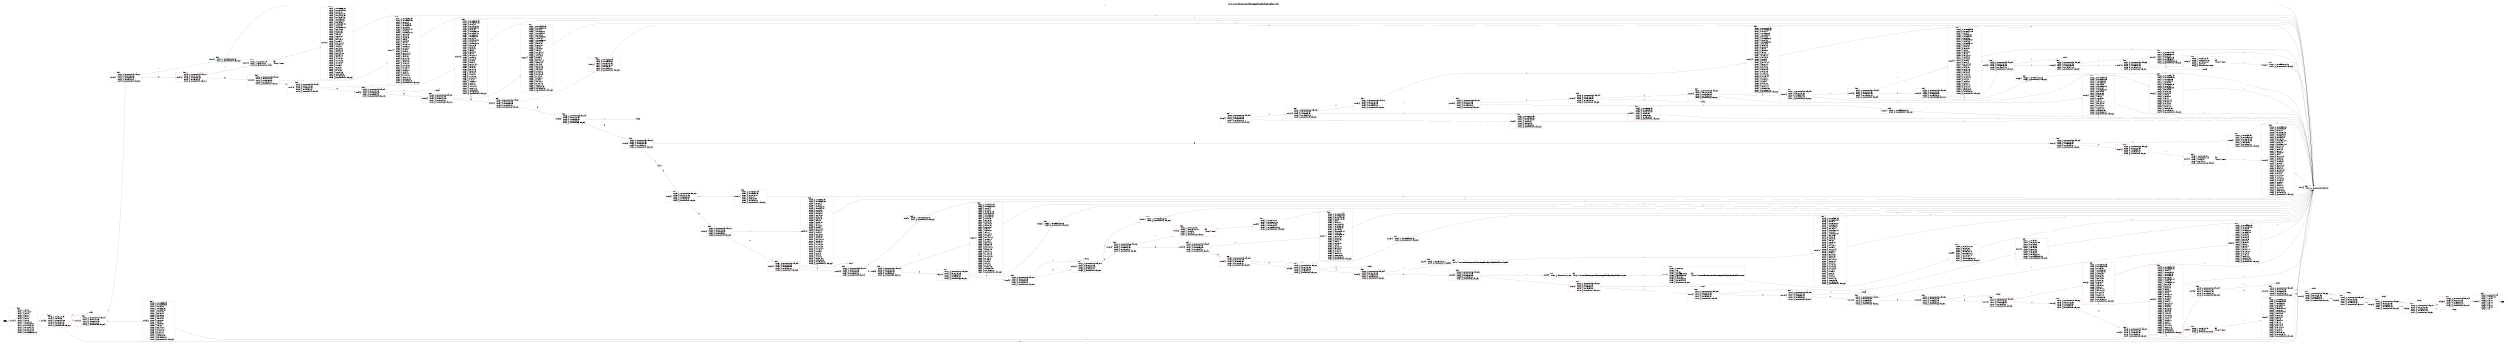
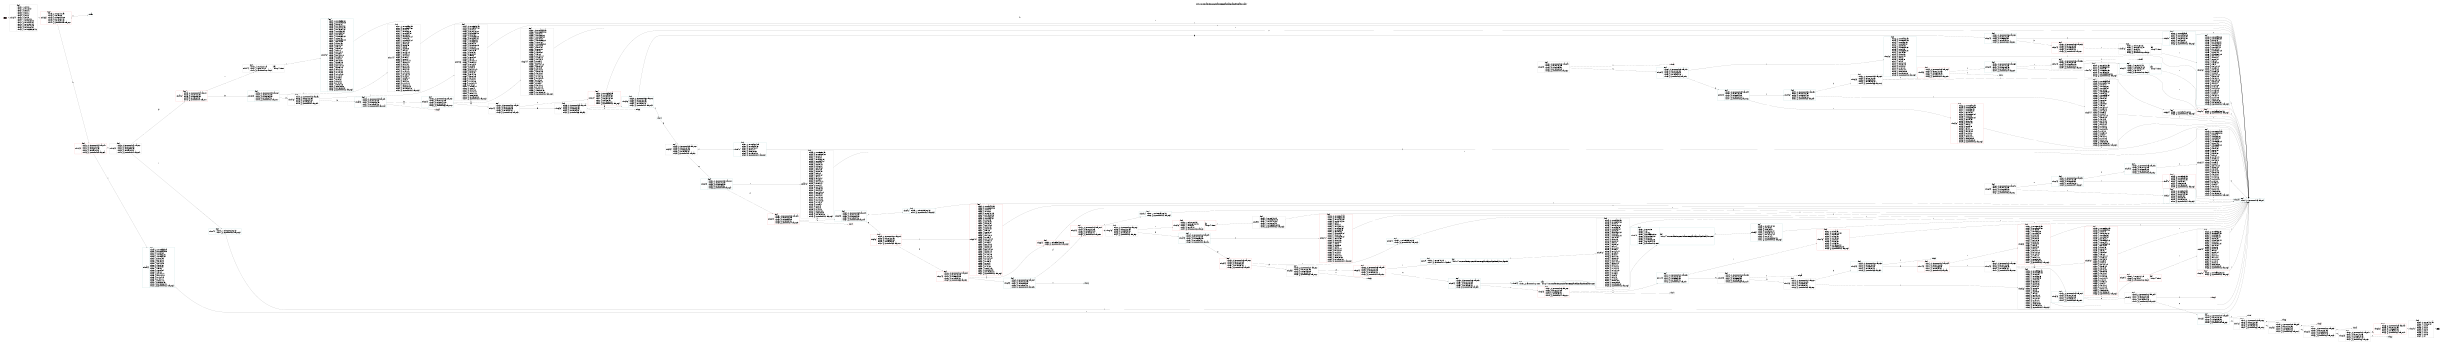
node "0x4018b9 [25]": removed
